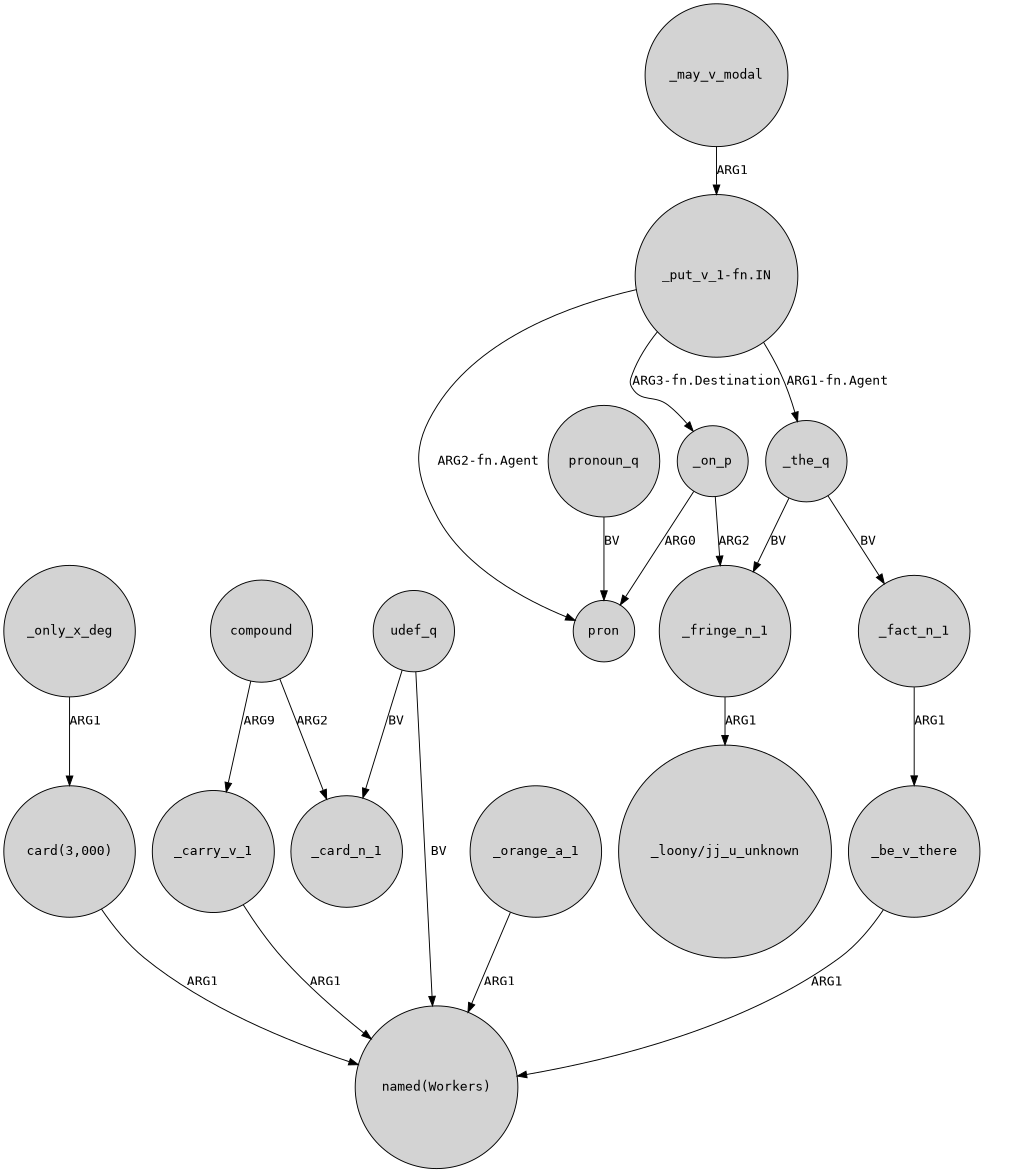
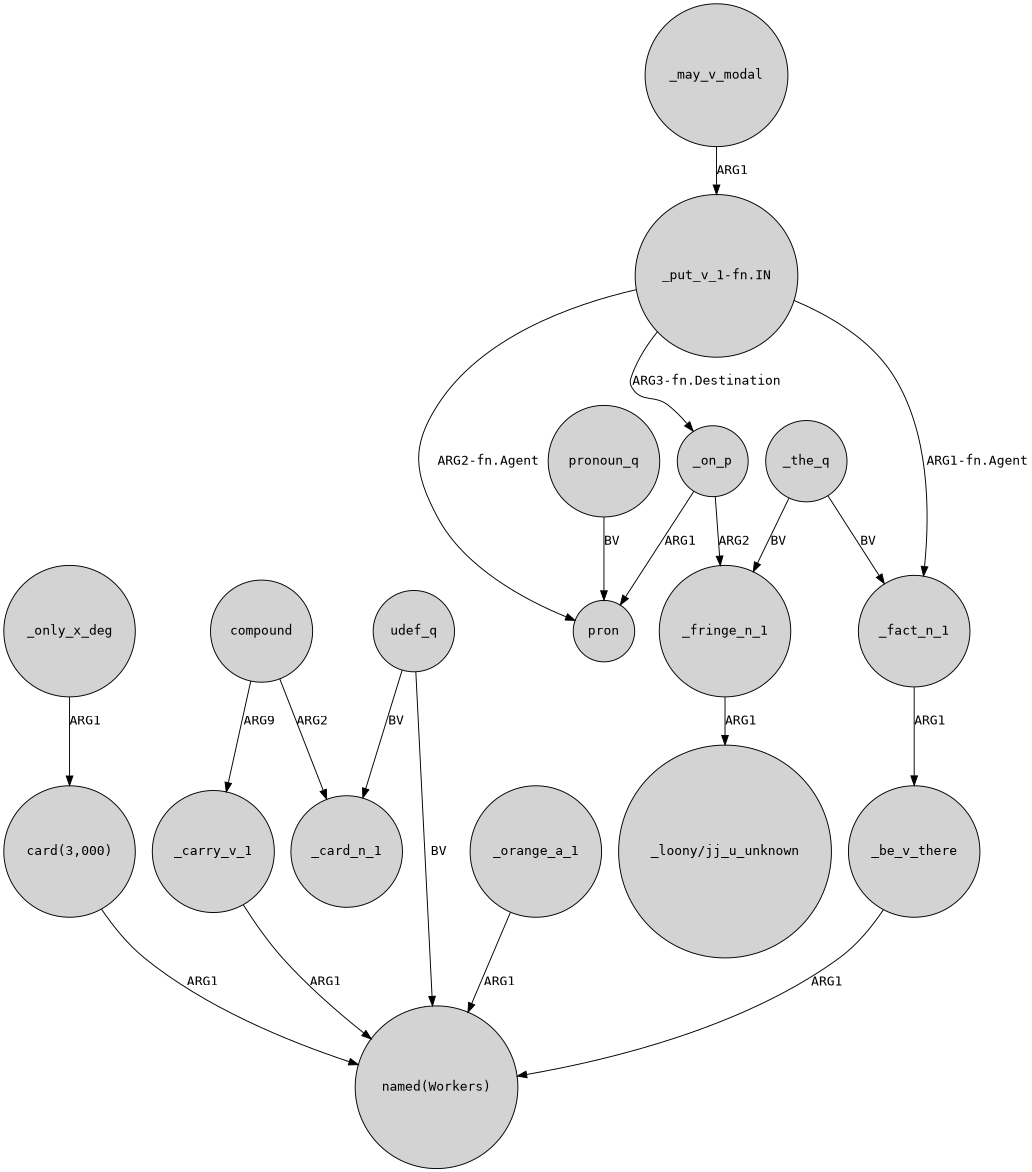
edge "_put_v_1-fn.IN" -> "_the_q": now "_put_v_1-fn.IN" -> "_fact_n_1"
edge "_on_p" -> "pron": label "ARG0" -> "ARG1"
